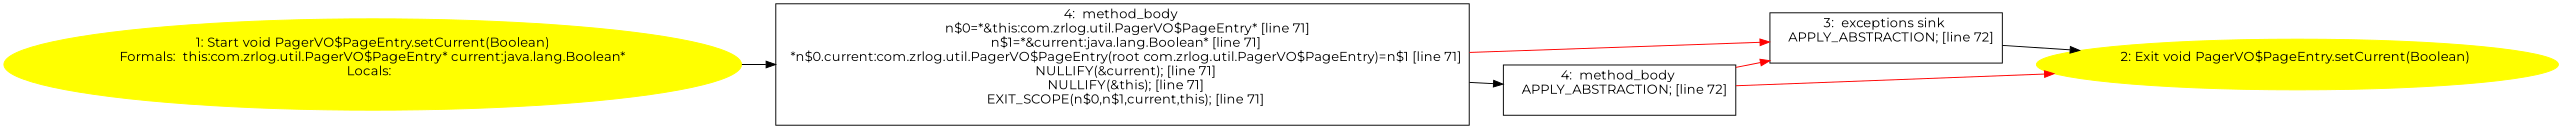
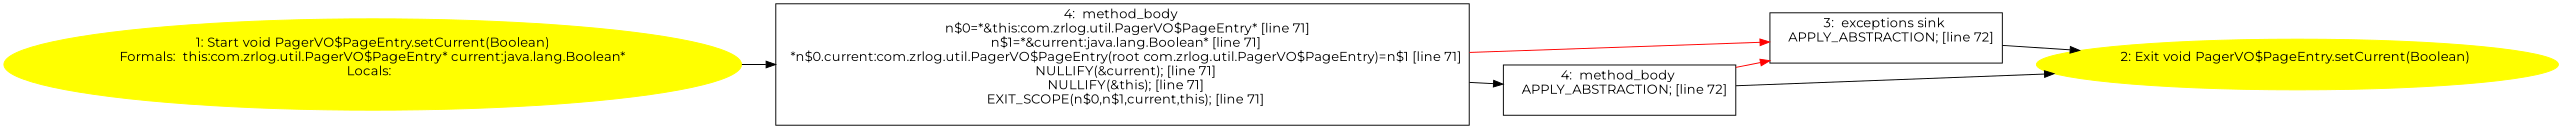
edge "4:  method_body APPLY_ABSTRACTION; [line 72]" -> "2: Exit void PagerVO$PageEntry.setCurrent(Boolean)": color red -> black
